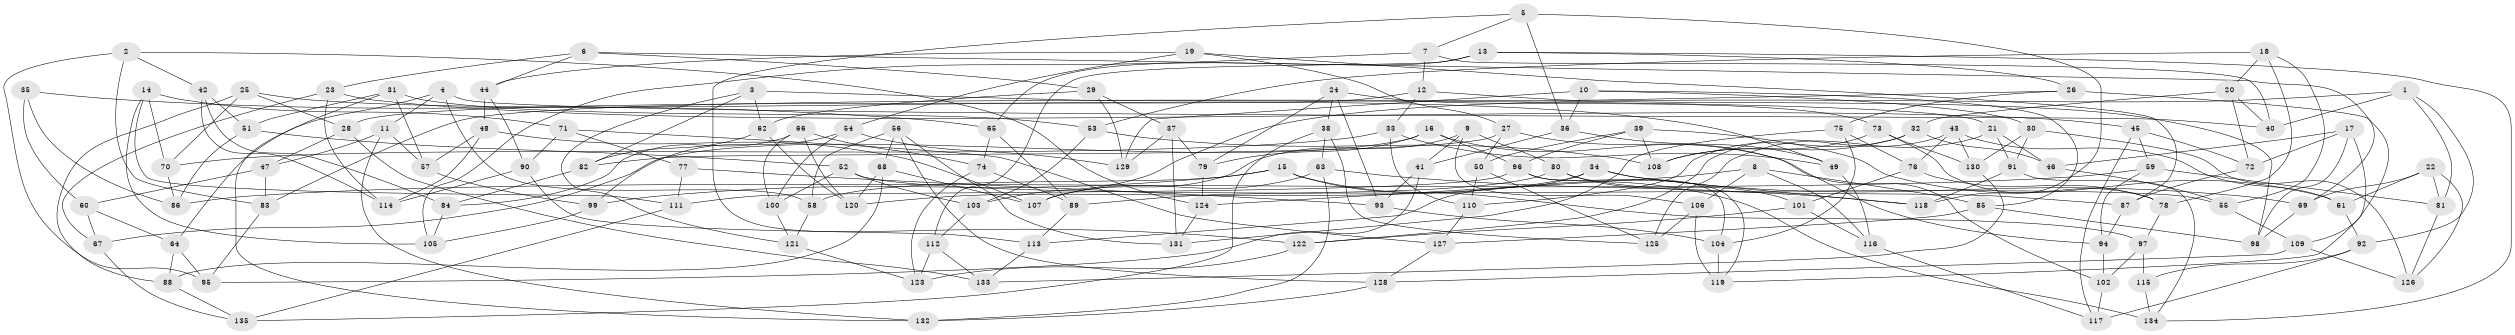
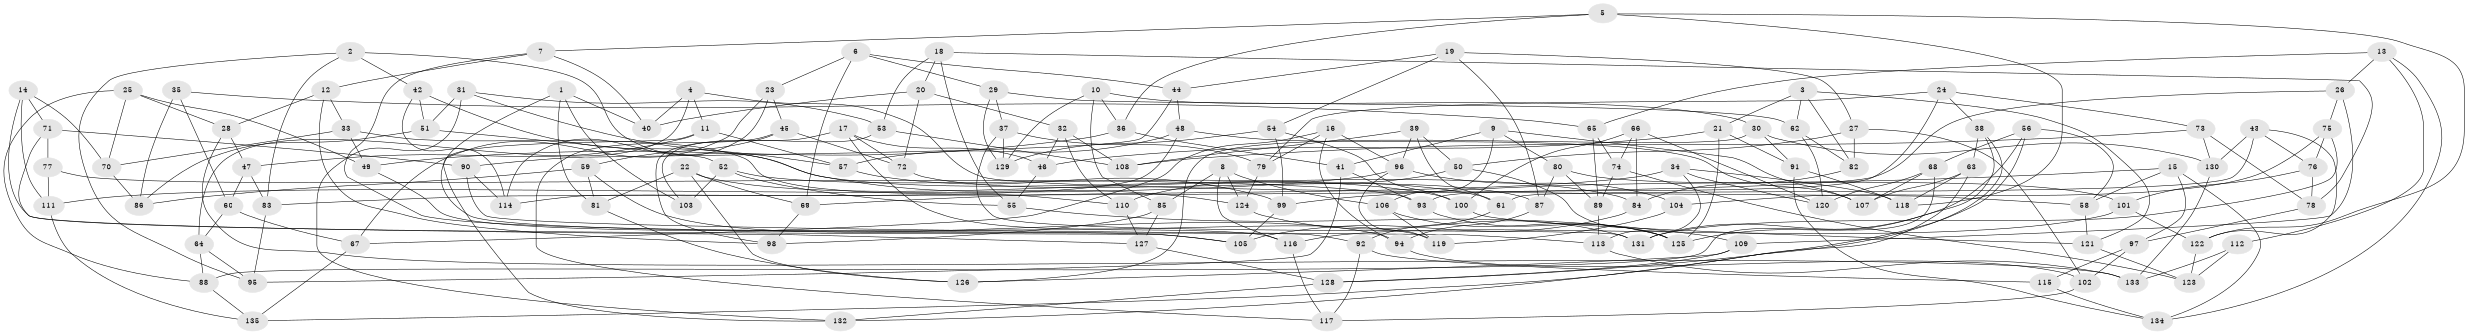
edge "93" -- "104": now "93" -- "125"
edge "103" -- "112": removed
